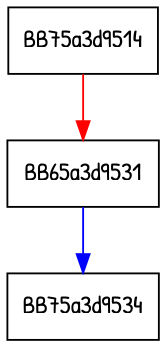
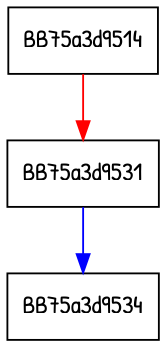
node "BB65a3d9531": label "BB65a3d9531" -> "BB75a3d9531"
